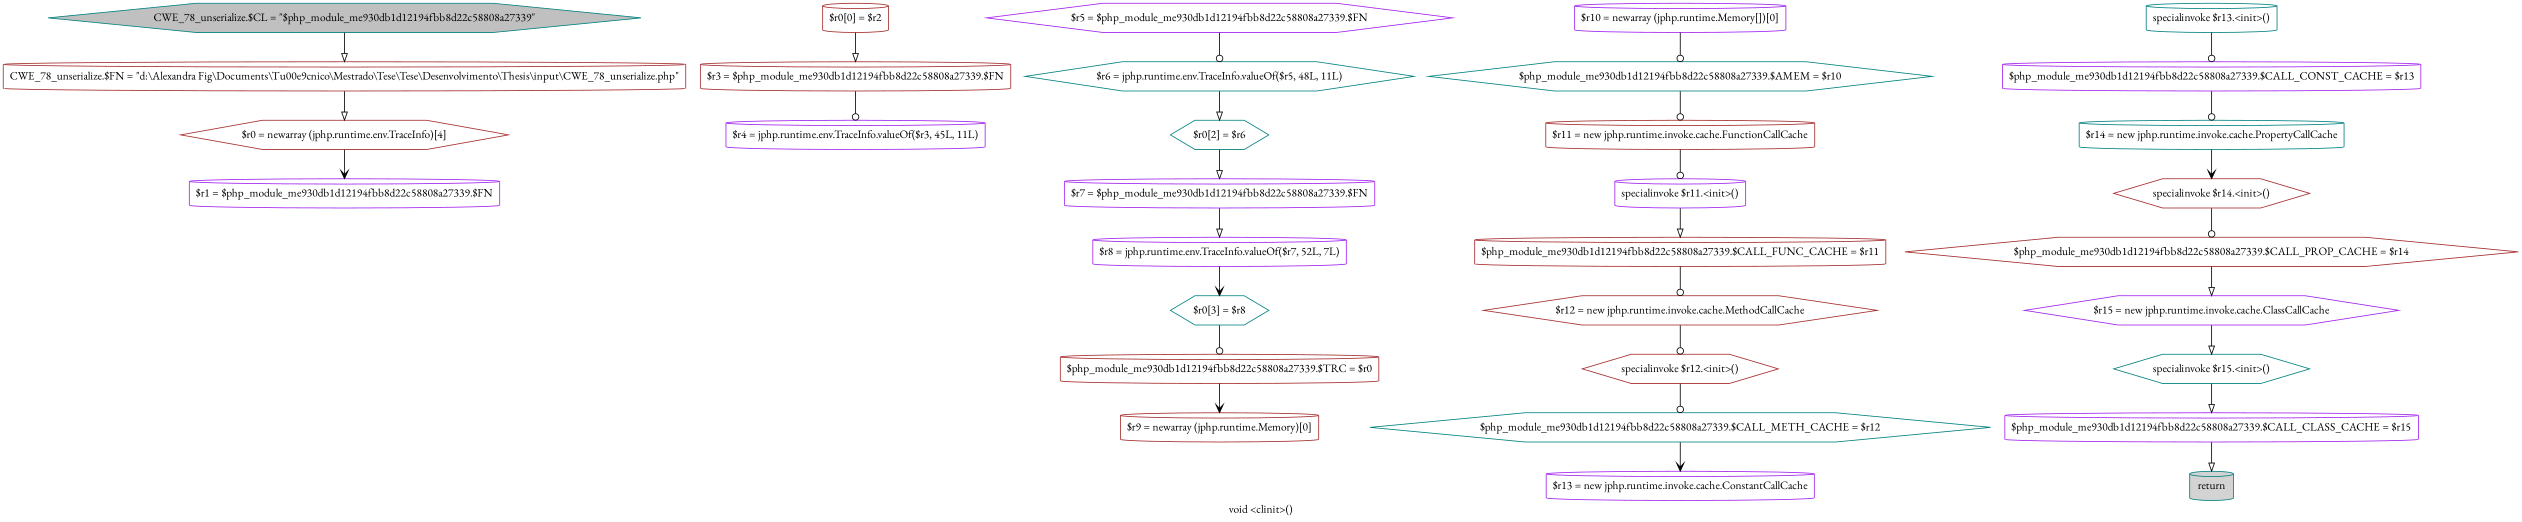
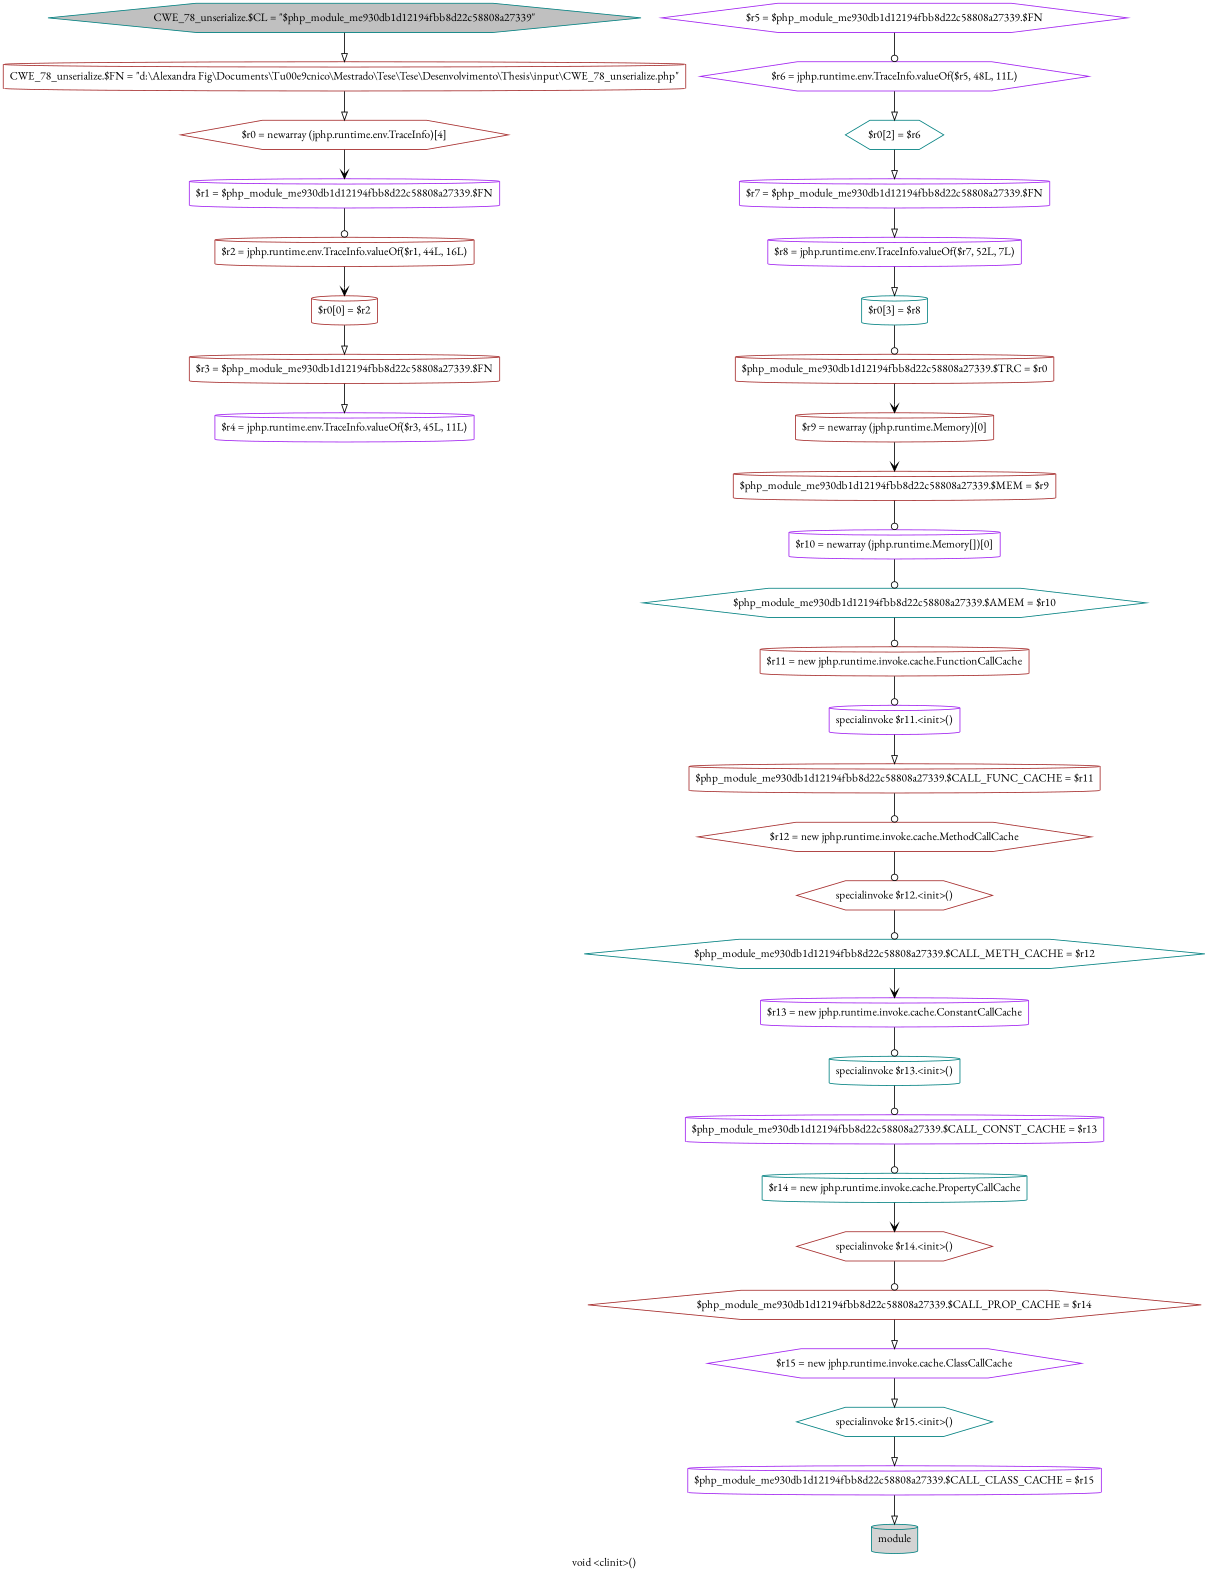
node "$r6 = jphp.runtime.env.TraceInfo.valueOf($r5, 48L, 11L)": color teal -> purple
edge "$r3 = $php_module_me930db1d12194fbb8d22c58808a27339.$FN" -> "$r4 = jphp.runtime.env.TraceInfo.valueOf($r3, 45L, 11L)": arrowhead odot -> onormal
node "$r2 = jphp.runtime.env.TraceInfo.valueOf($r1, 44L, 16L)": added
edge "$r8 = jphp.runtime.env.TraceInfo.valueOf($r7, 52L, 7L)" -> "$r0[3] = $r8": arrowhead vee -> onormal
node "$r0[3] = $r8": shape hexagon -> cylinder
node "$php_module_me930db1d12194fbb8d22c58808a27339.$MEM = $r9": added
node "return": label "return" -> "module"
edge "$r13 = new jphp.runtime.invoke.cache.ConstantCallCache" -> "specialinvoke $r13.<init>()": added
